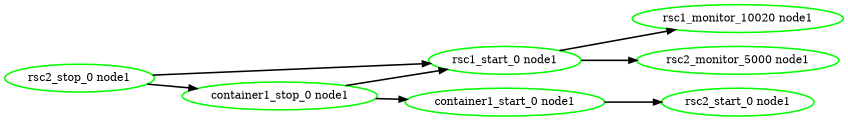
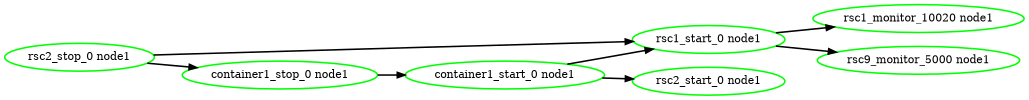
node "rsc2_monitor_5000 node1": label "rsc2_monitor_5000 node1" -> "rsc9_monitor_5000 node1"
edge "container1_stop_0 node1" -> "rsc1_start_0 node1": now "container1_start_0 node1" -> "rsc1_start_0 node1"
